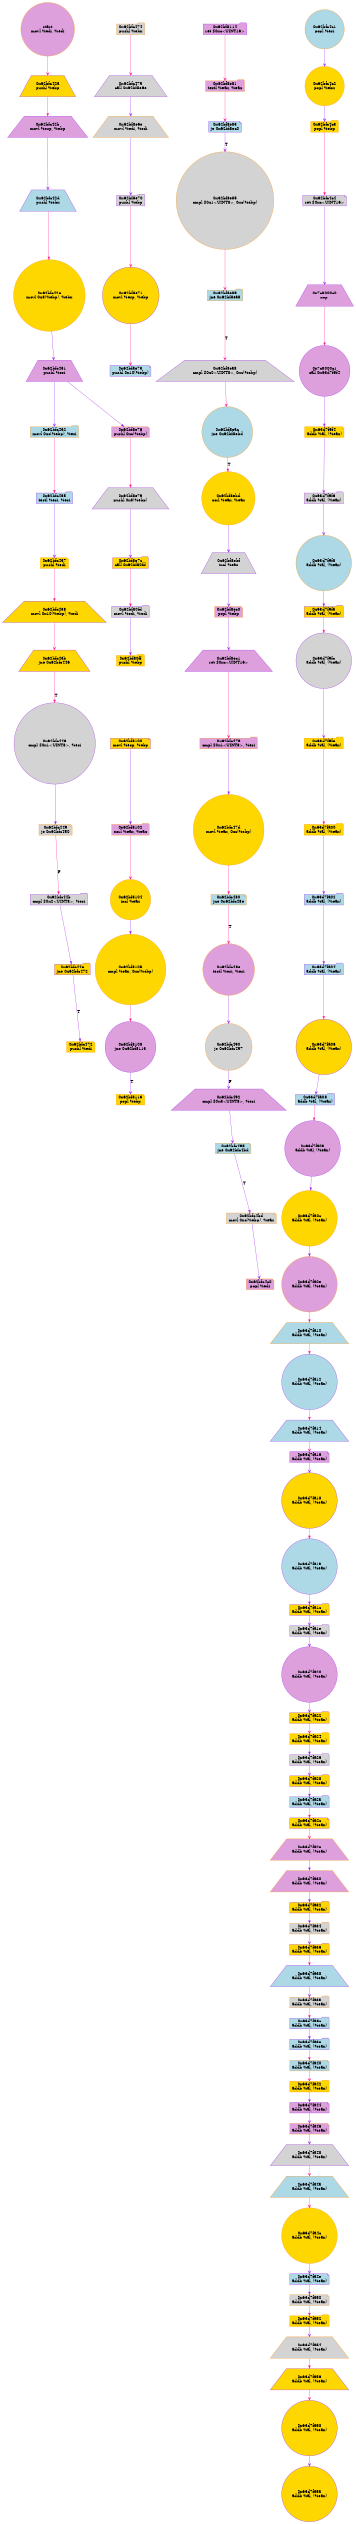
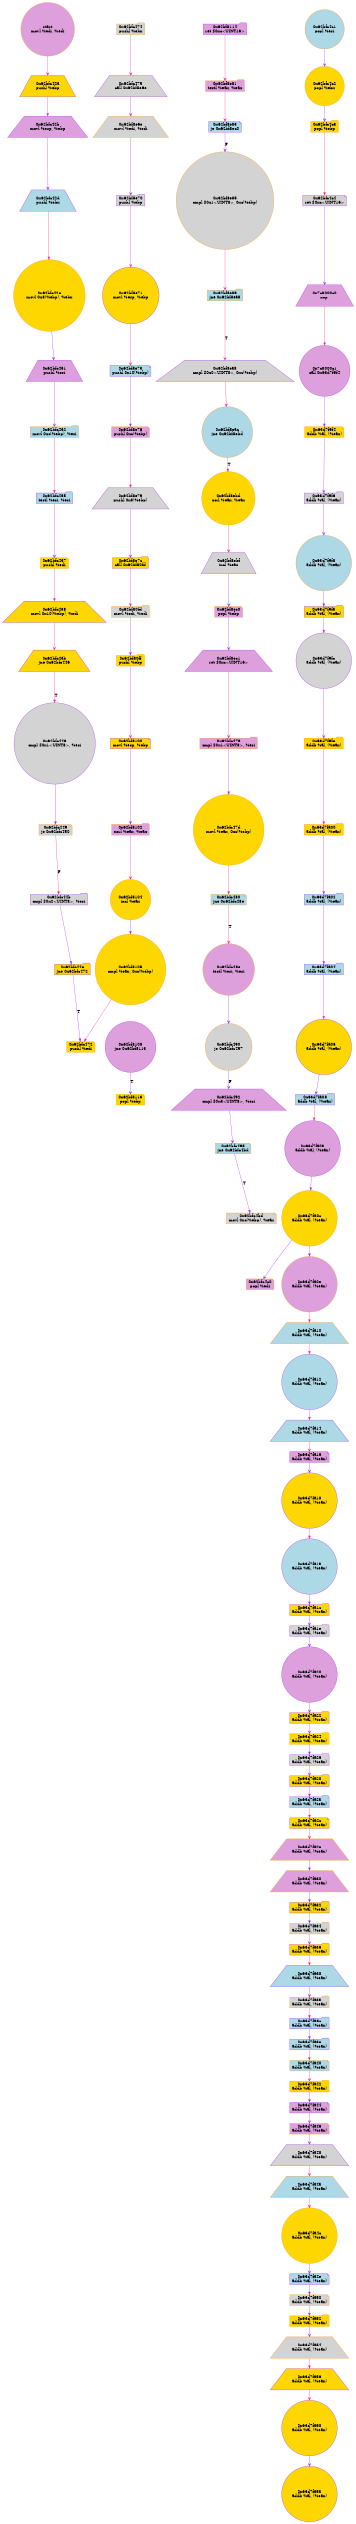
edge "0x62bf8e83 je 0x62bf8ec0" -> "0x62bf8e85 cmpl $0x1<UINT8>, 0xc(%ebp)": label "T" -> "F"
edge "0x62bfc431 pushl %esi" -> "0x62bf8e76 pushl 0xc(%ebp)": now "0x62bf8e73 pushl 0x10(%ebp)" -> "0x62bf8e76 pushl 0xc(%ebp)"
edge "0x62bf8ebd xorl %eax, %eax" -> "0x62bf8ebf incl %eax": color purple -> deeppink
node "0x62bf80fd movl %edi, %edi": color purple -> darkorange
edge "0x62bf80ff pushl %ebp" -> "0x62bf8100 movl %esp, %ebp": added
edge "0x62bf8105 cmpl %eax, 0xc(%ebp)" -> "0x62bf8108 jne 0x62bf8113": now "0x62bf8105 cmpl %eax, 0xc(%ebp)" -> "0x62bfc472 pushl %edi"
edge "0x62bfc4bd movl 0xc(%ebp), %eax" -> "0x62bfc4c0 popl %edi": now "0x63d7fa0c addb %al, (%eax)" -> "0x62bfc4c0 popl %edi"
